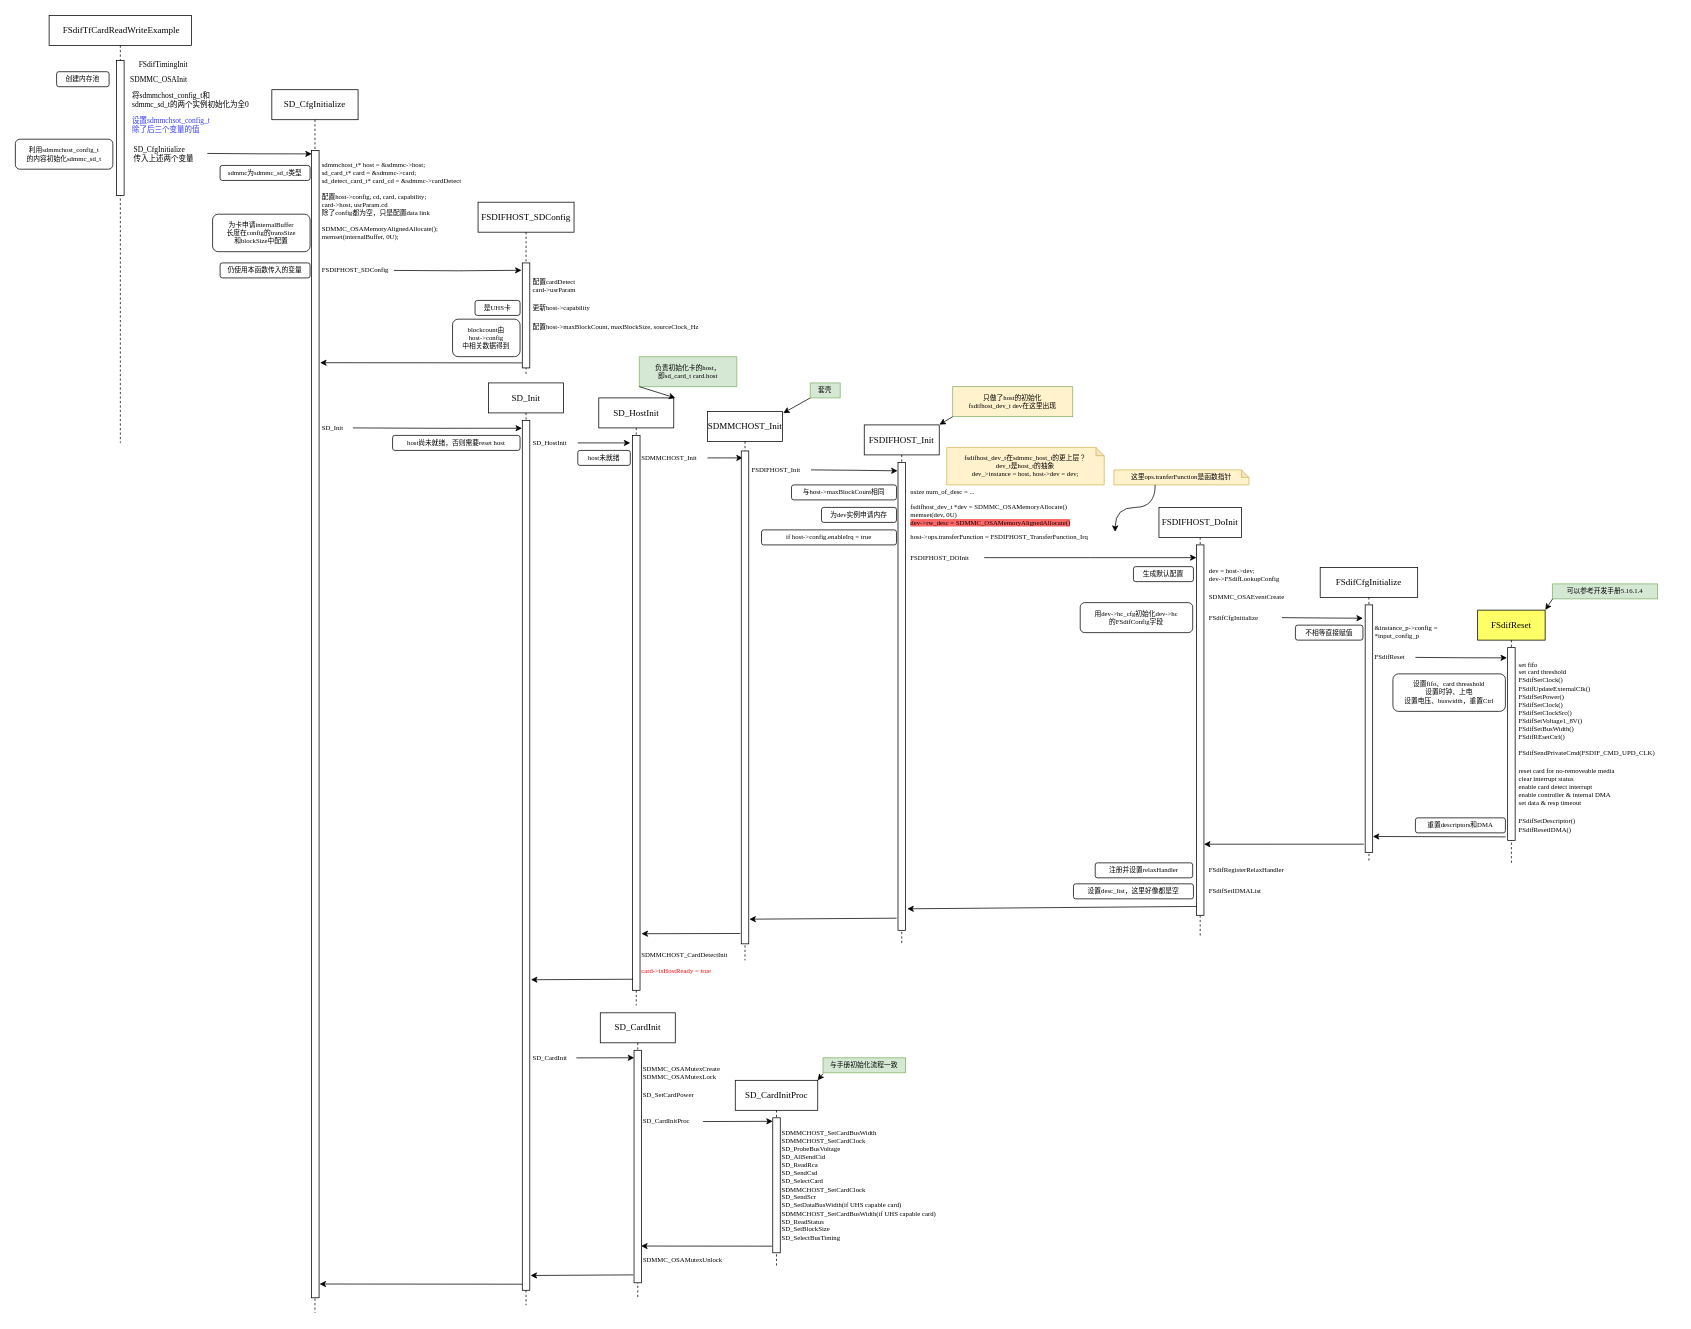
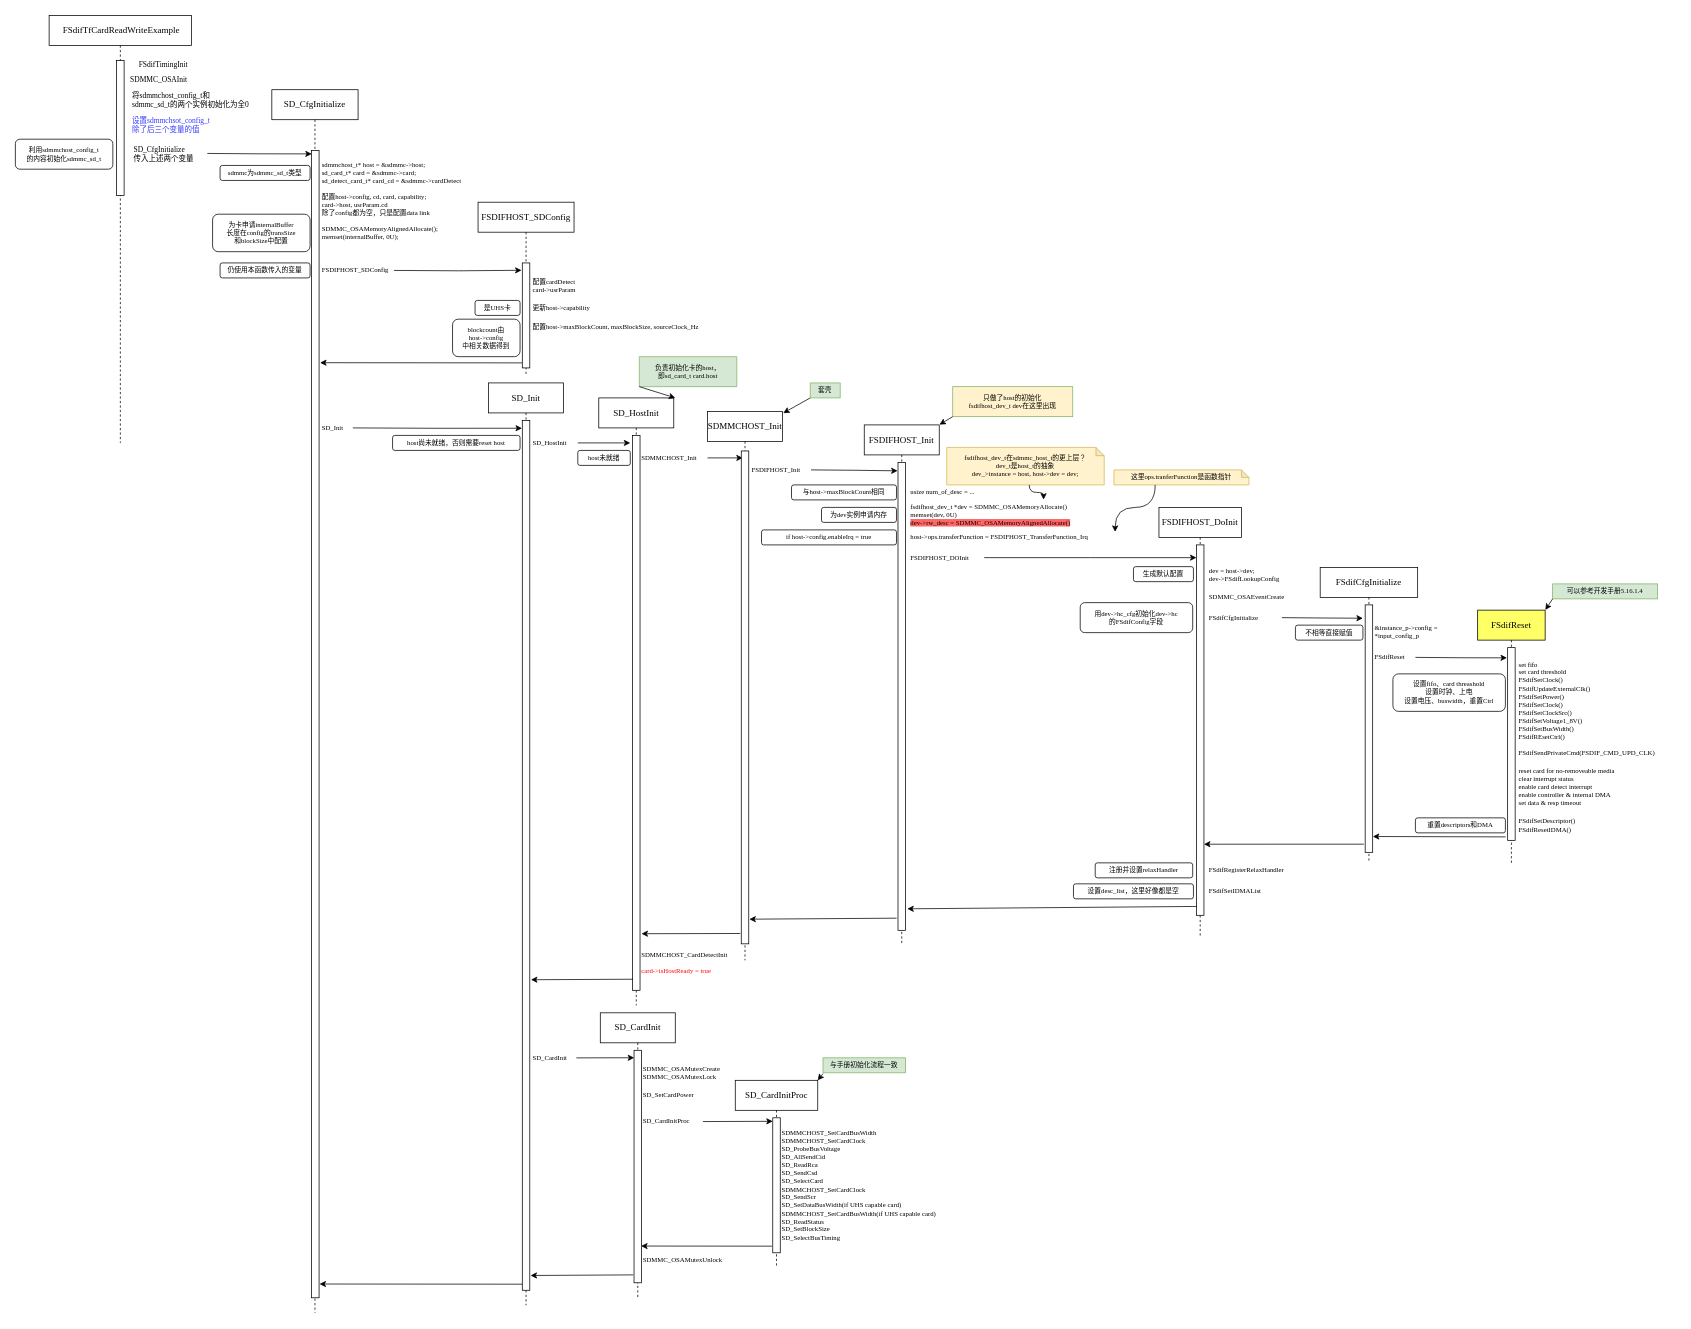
node "创建内存池": removed
edge "fsdifhost_dev_t在sdmmc_host_t的更上层？ dev_t是host_t的抽象 dev_>instance = host, host->dev = dev;" -> "fsdifhost_dev_t *dev = SDMMC_OSAMemoryAllocate() memset(dev, 0U) dev->rw_desc = SDMMC_OSAMemoryAlignedAllocate()": added
